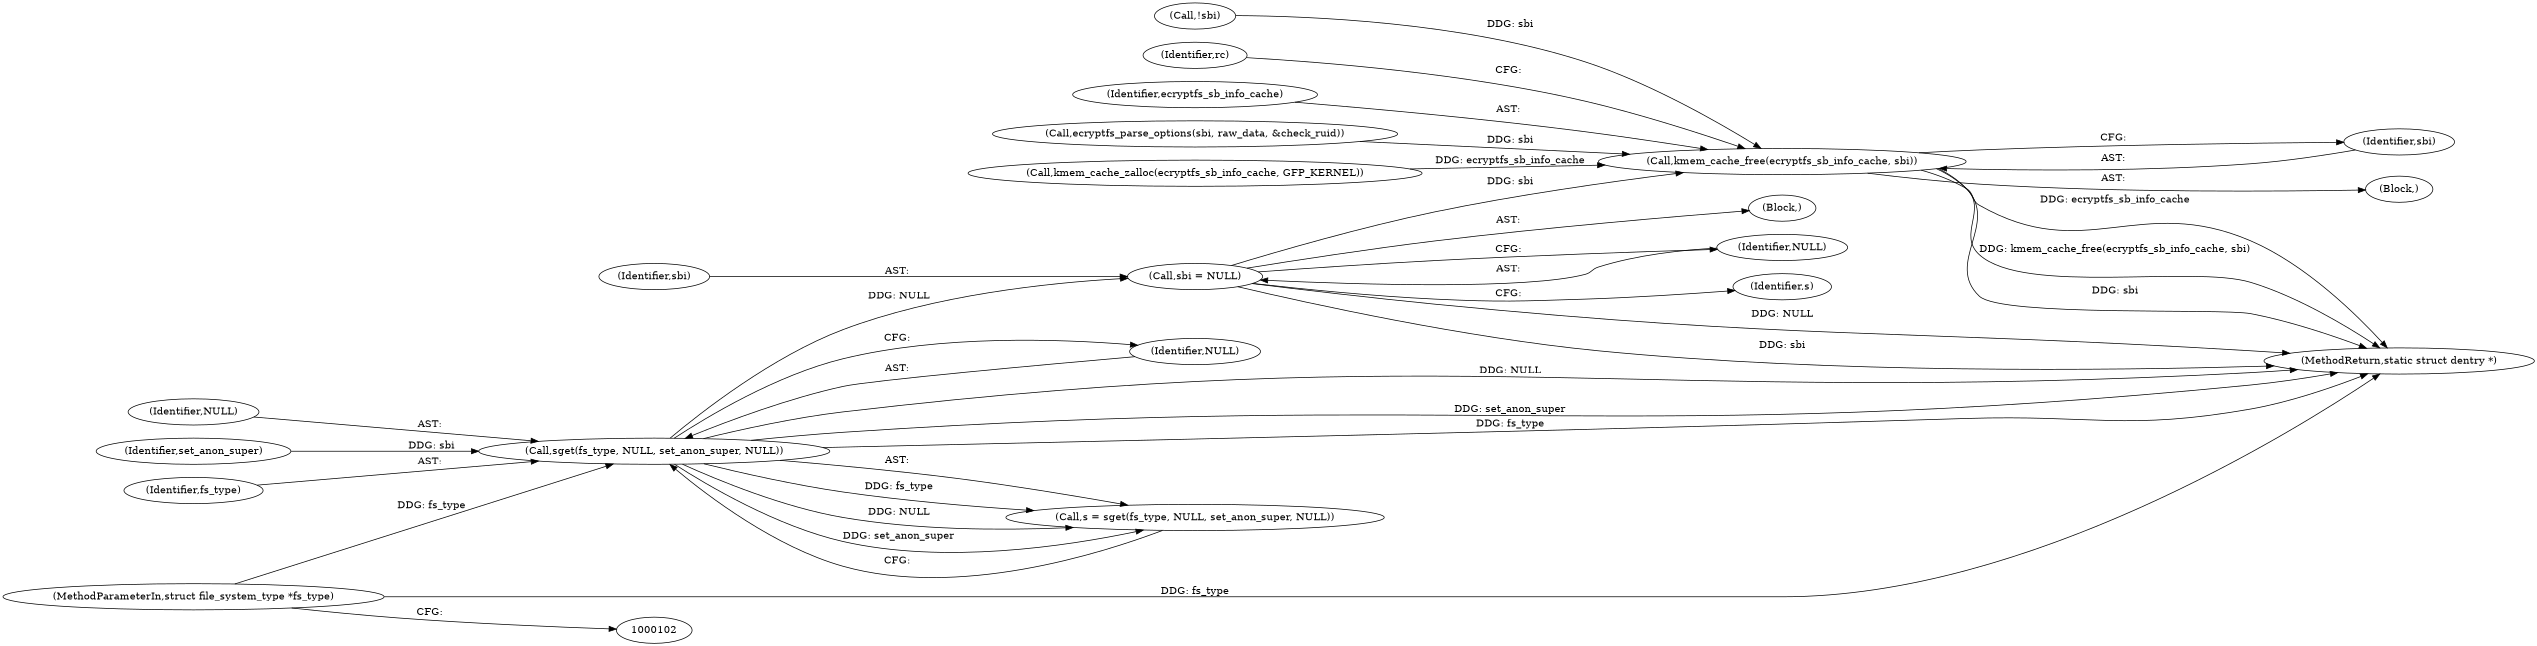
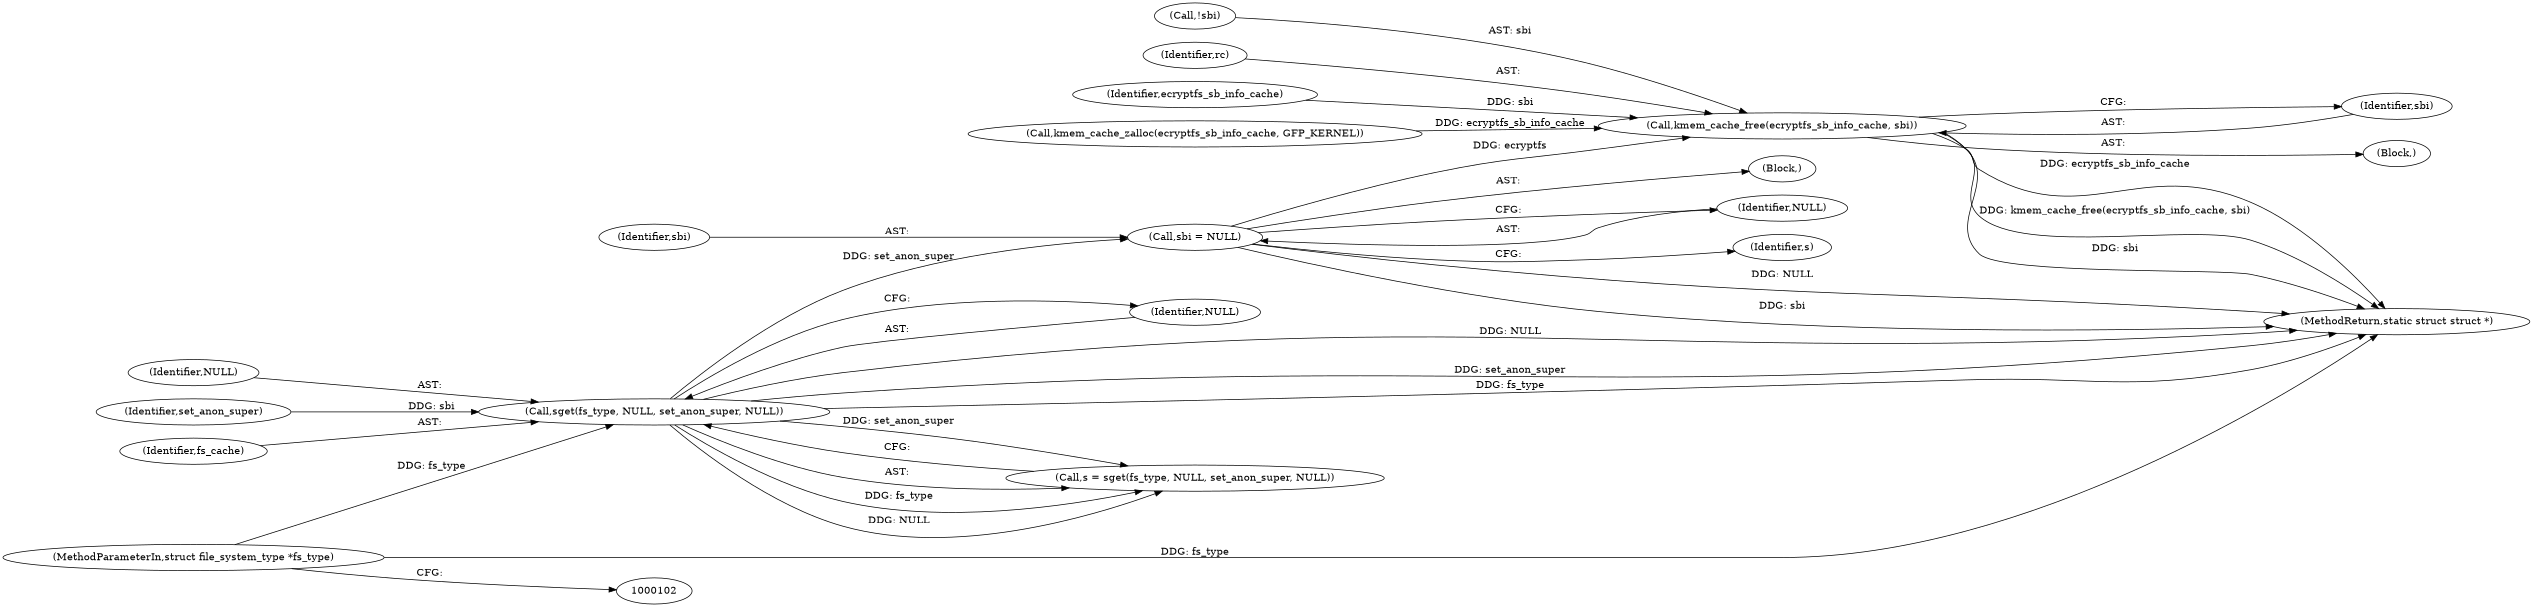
edge "(Call,!sbi)" -> "(Call,kmem_cache_free(ecryptfs_sb_info_cache, sbi))": label "DDG: sbi" -> "AST: sbi"
edge "(Identifier,rc)" -> "(Call,kmem_cache_free(ecryptfs_sb_info_cache, sbi))": label "CFG: " -> "AST: "
edge "(Identifier,ecryptfs_sb_info_cache)" -> "(Call,kmem_cache_free(ecryptfs_sb_info_cache, sbi))": label "AST: " -> "DDG: sbi"
node "(Call,ecryptfs_parse_options(sbi, raw_data, &check_ruid))": removed
edge "(Call,sbi = NULL)" -> "(Call,kmem_cache_free(ecryptfs_sb_info_cache, sbi))": label "DDG: sbi" -> "DDG: ecryptfs"
edge "(Call,sget(fs_type, NULL, set_anon_super, NULL))" -> "(Call,sbi = NULL)": label "DDG: NULL" -> "DDG: set_anon_super"
node "(MethodReturn,static struct dentry *)": label "(MethodReturn,static struct dentry *)" -> "(MethodReturn,static struct struct *)"
node "(Identifier,fs_type)": label "(Identifier,fs_type)" -> "(Identifier,fs_cache)"
